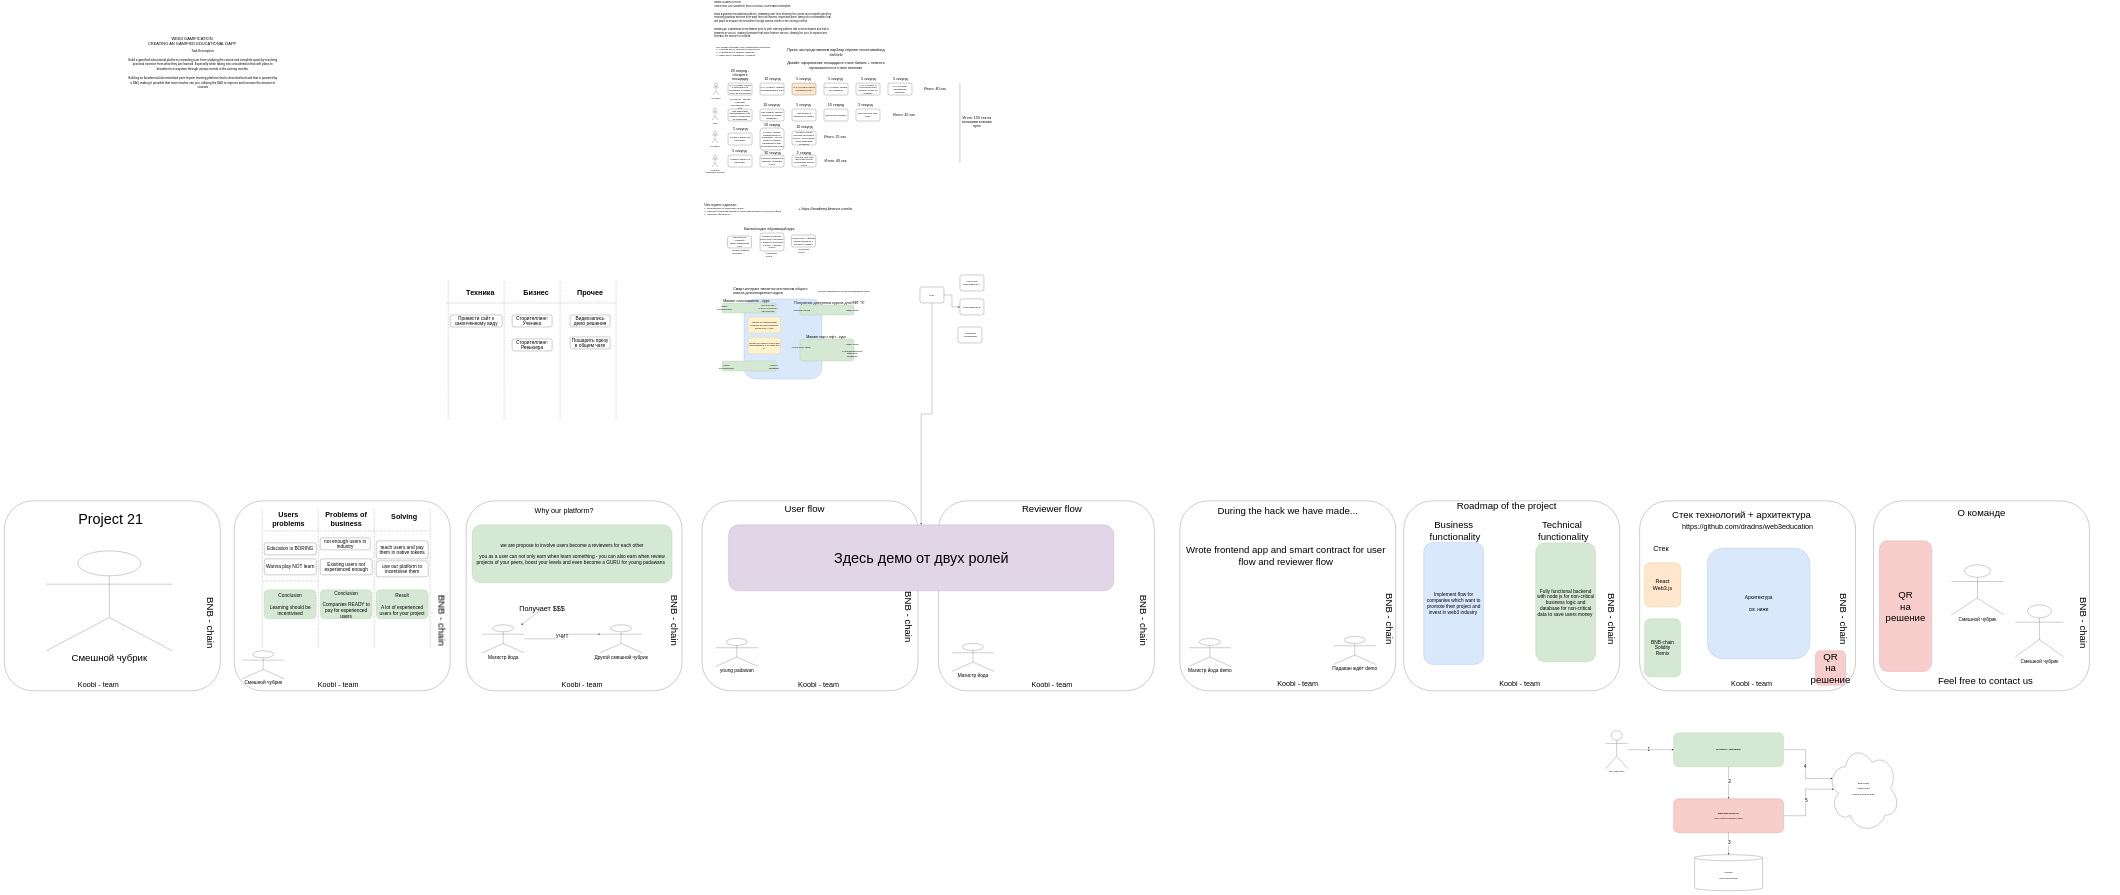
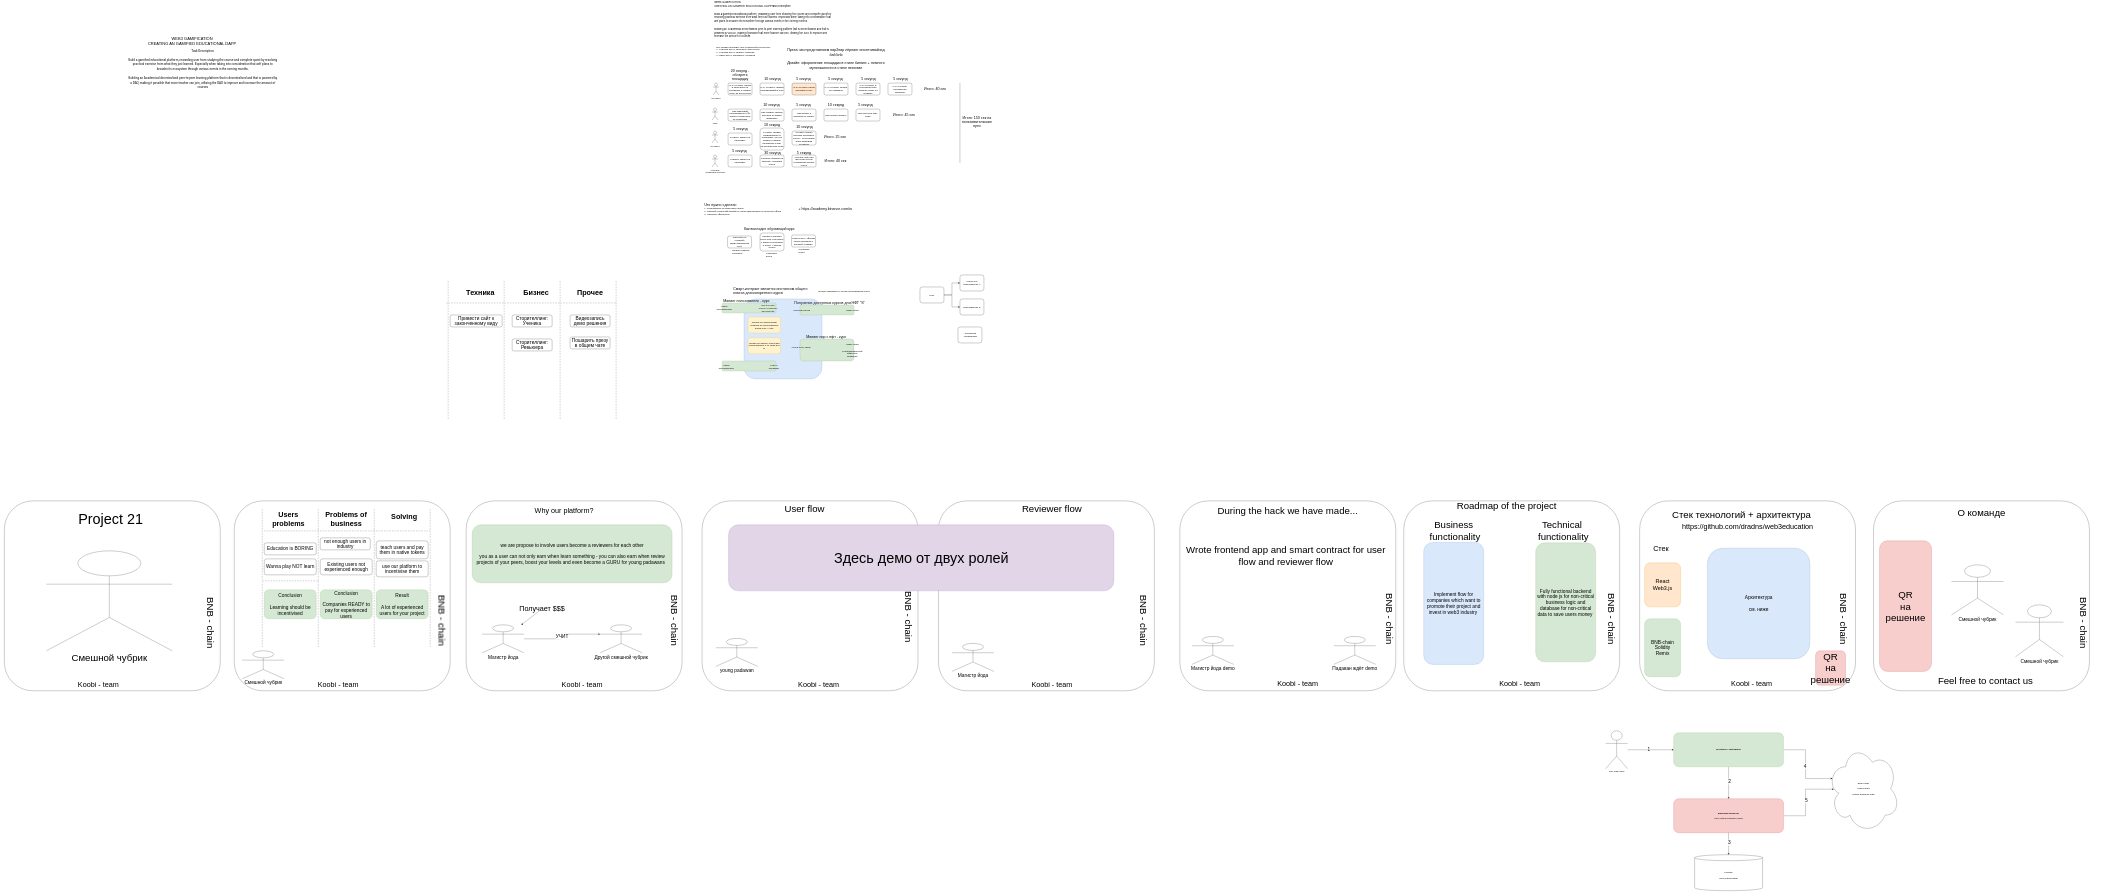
node "15 секунд - явным образом проговорить про НФТ": removed
edge "курс" -> "Здесь демо от двух ролей": now "курс" -> "структура пользователь А"
node "Магистр йода demo": moved (1210, 653) -> (1213, 651)
